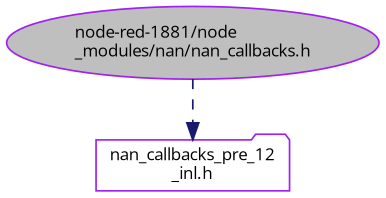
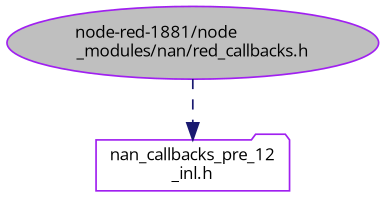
node "node-red-1881/node _modules/nan/nan_callbacks.h": label "node-red-1881/node _modules/nan/nan_callbacks.h" -> "node-red-1881/node _modules/nan/red_callbacks.h"
